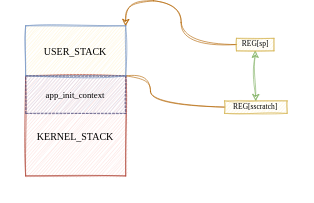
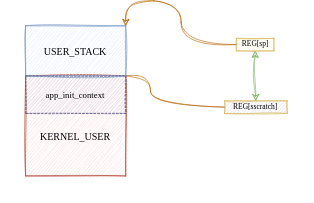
node "USER_STACK": fillcolor #fff2cc -> #dae8fc
node "REG[sscratch]": fillcolor #fff2cc -> #d0cee2
node "KERNEL_STACK": label "KERNEL_STACK" -> "KERNEL_USER"
